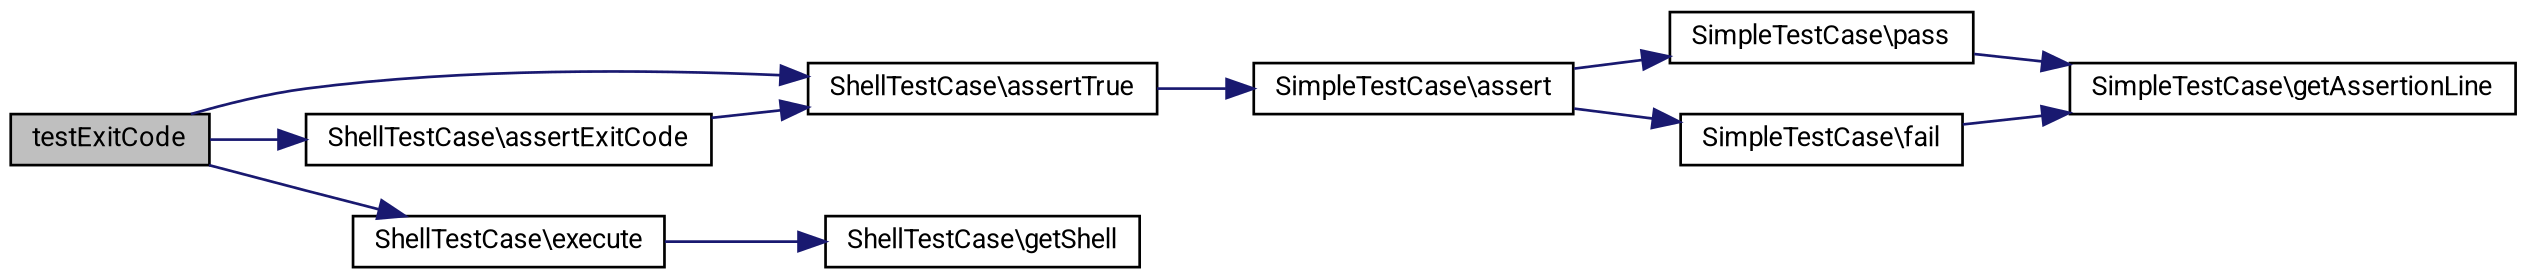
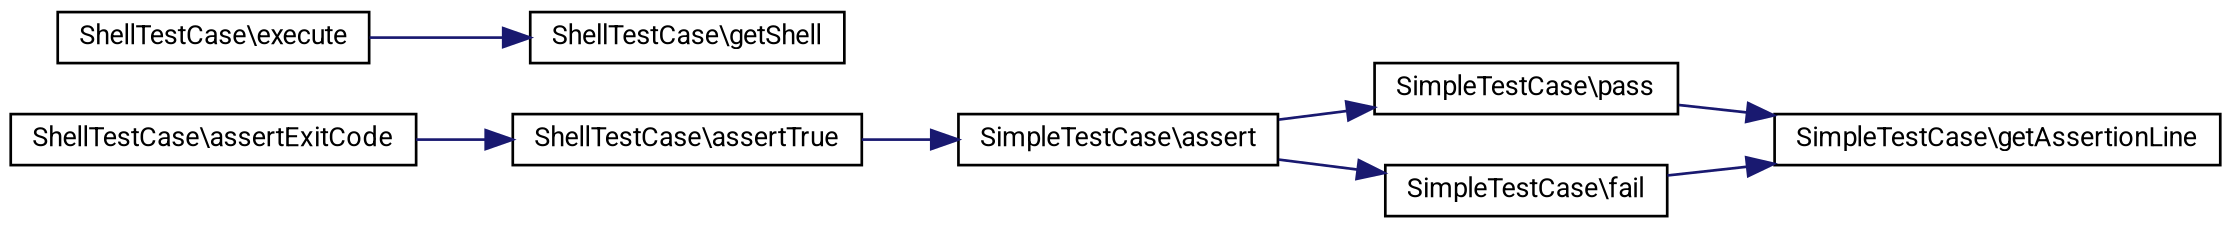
node "testExitCode": removed
